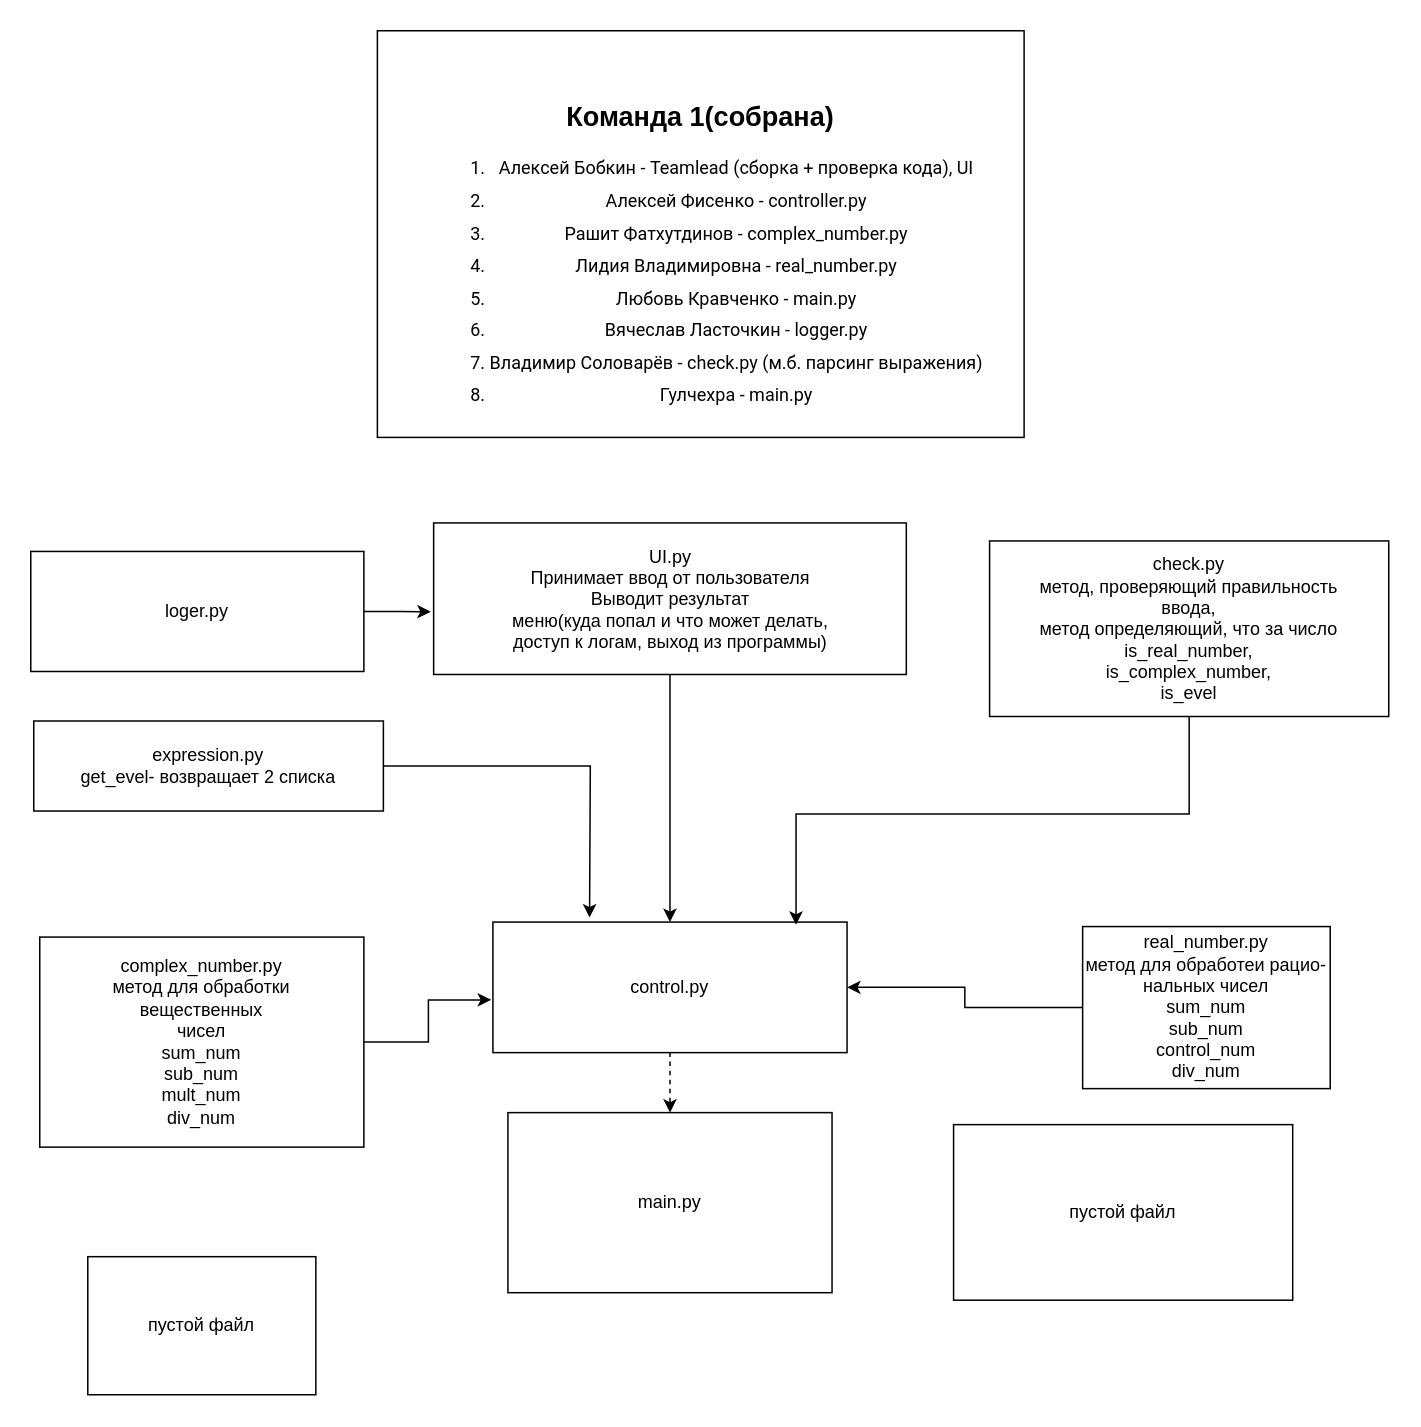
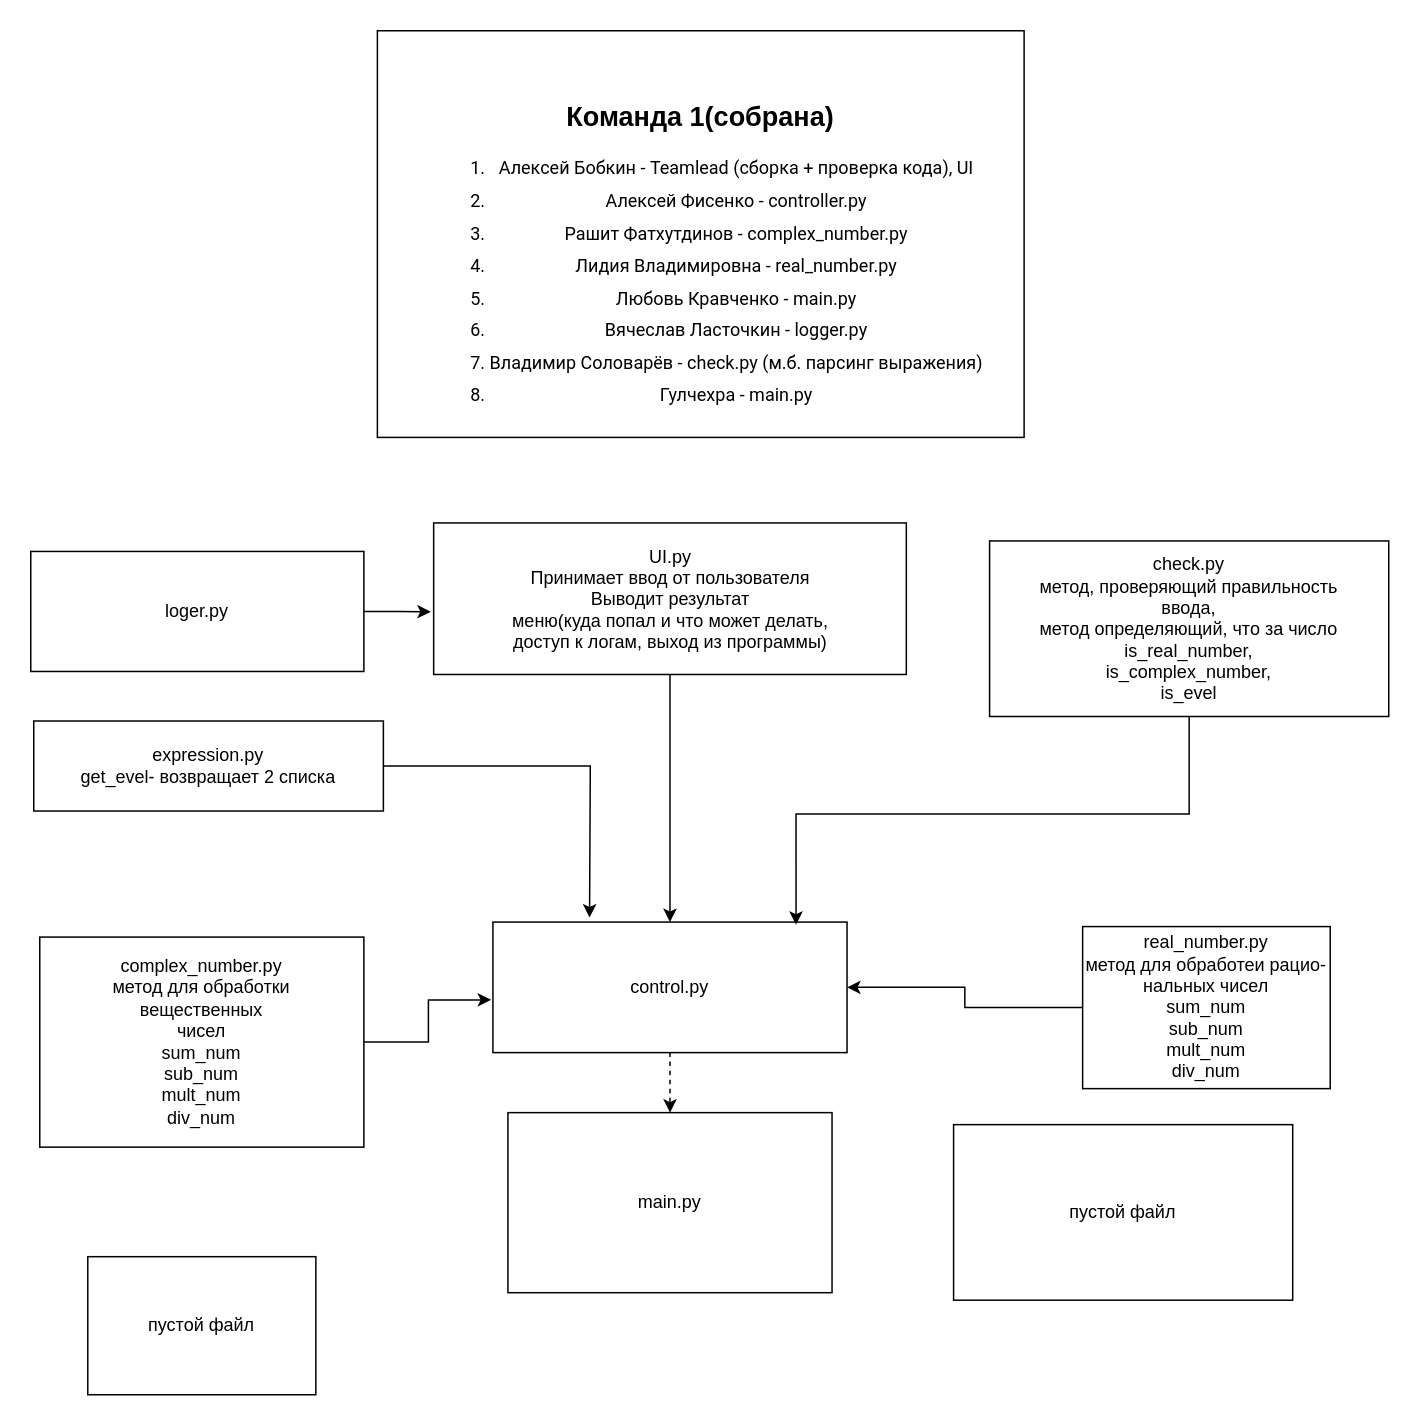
node "real_number.py метод для обработеи рацио- нальных чисел sum_num sub_num control_num div_num": label "real_number.py метод для обработеи рацио- нальных чисел sum_num sub_num control_num div_num" -> "real_number.py метод для обработеи рацио- нальных чисел sum_num sub_num mult_num div_num"
